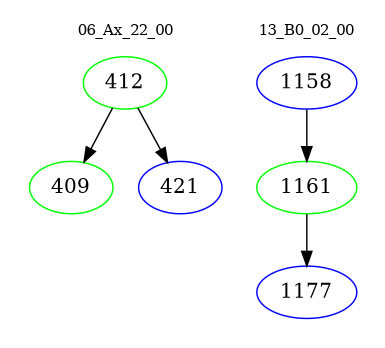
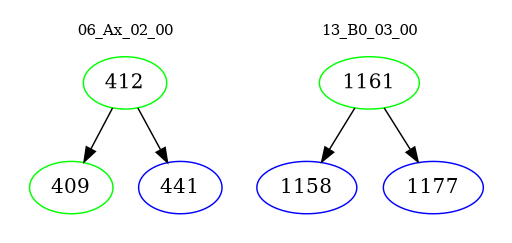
cluster "06_Ax_22_00": label "06_Ax_22_00" -> "06_Ax_02_00"
cluster "13_B0_02_00": label "13_B0_02_00" -> "13_B0_03_00"
edge "1158" -> "1161": reversed
node "421": label "421" -> "441"
